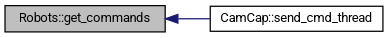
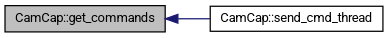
node "Robots::get_commands": label "Robots::get_commands" -> "CamCap::get_commands"
